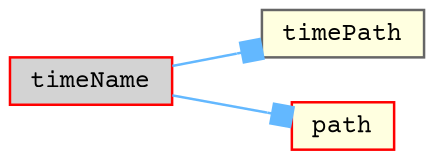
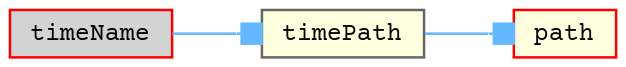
edge "timeName" -> "path": now "timePath" -> "path"
